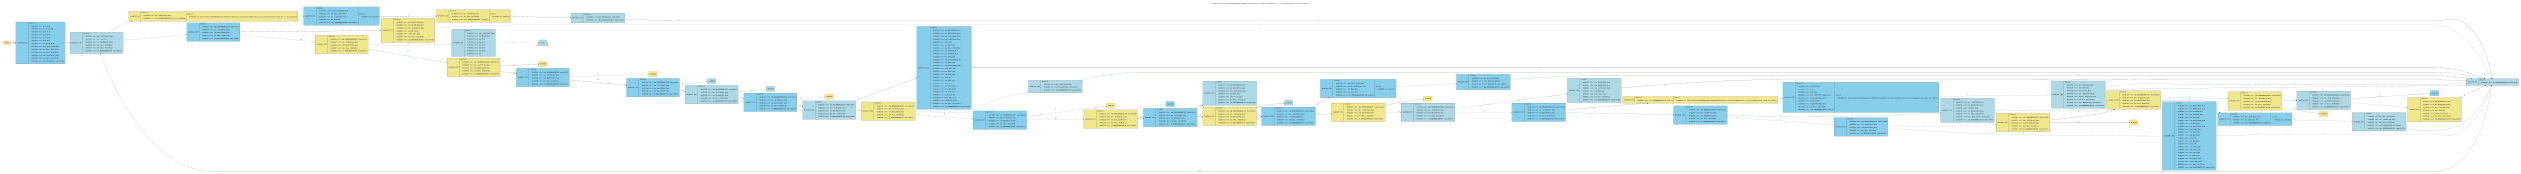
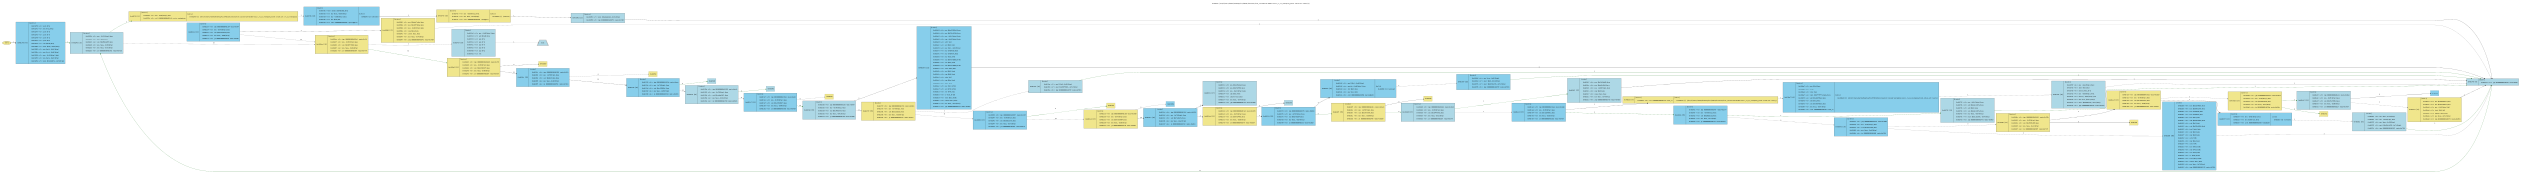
edge "0x40129d [23]" -> "0x4012b4 [22]": now "0x40129d [23]" -> "0x4012ca [25]"
